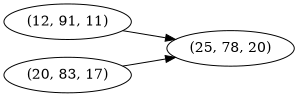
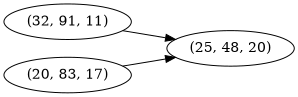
node "(12, 91, 11)": label "(12, 91, 11)" -> "(32, 91, 11)"
node "(25, 78, 20)": label "(25, 78, 20)" -> "(25, 48, 20)"
